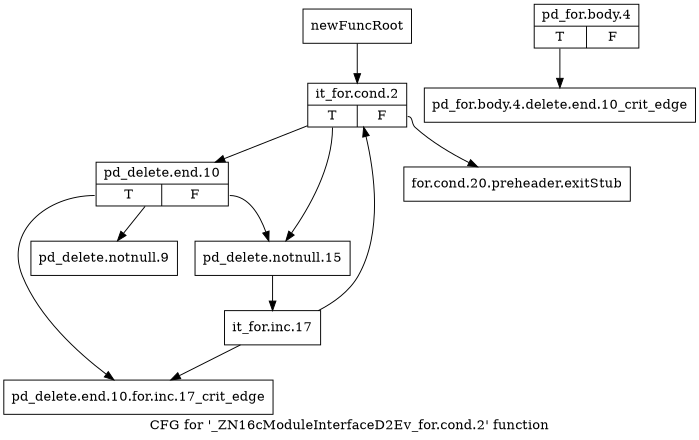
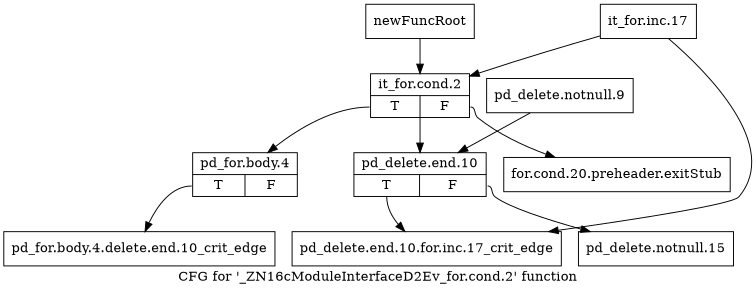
edge "it_for.cond.2" -> "pd_delete.notnull.15": now "it_for.cond.2" -> "pd_for.body.4"
edge "pd_delete.end.10" -> "pd_delete.notnull.9": reversed
edge "pd_delete.notnull.15" -> "it_for.inc.17": removed
